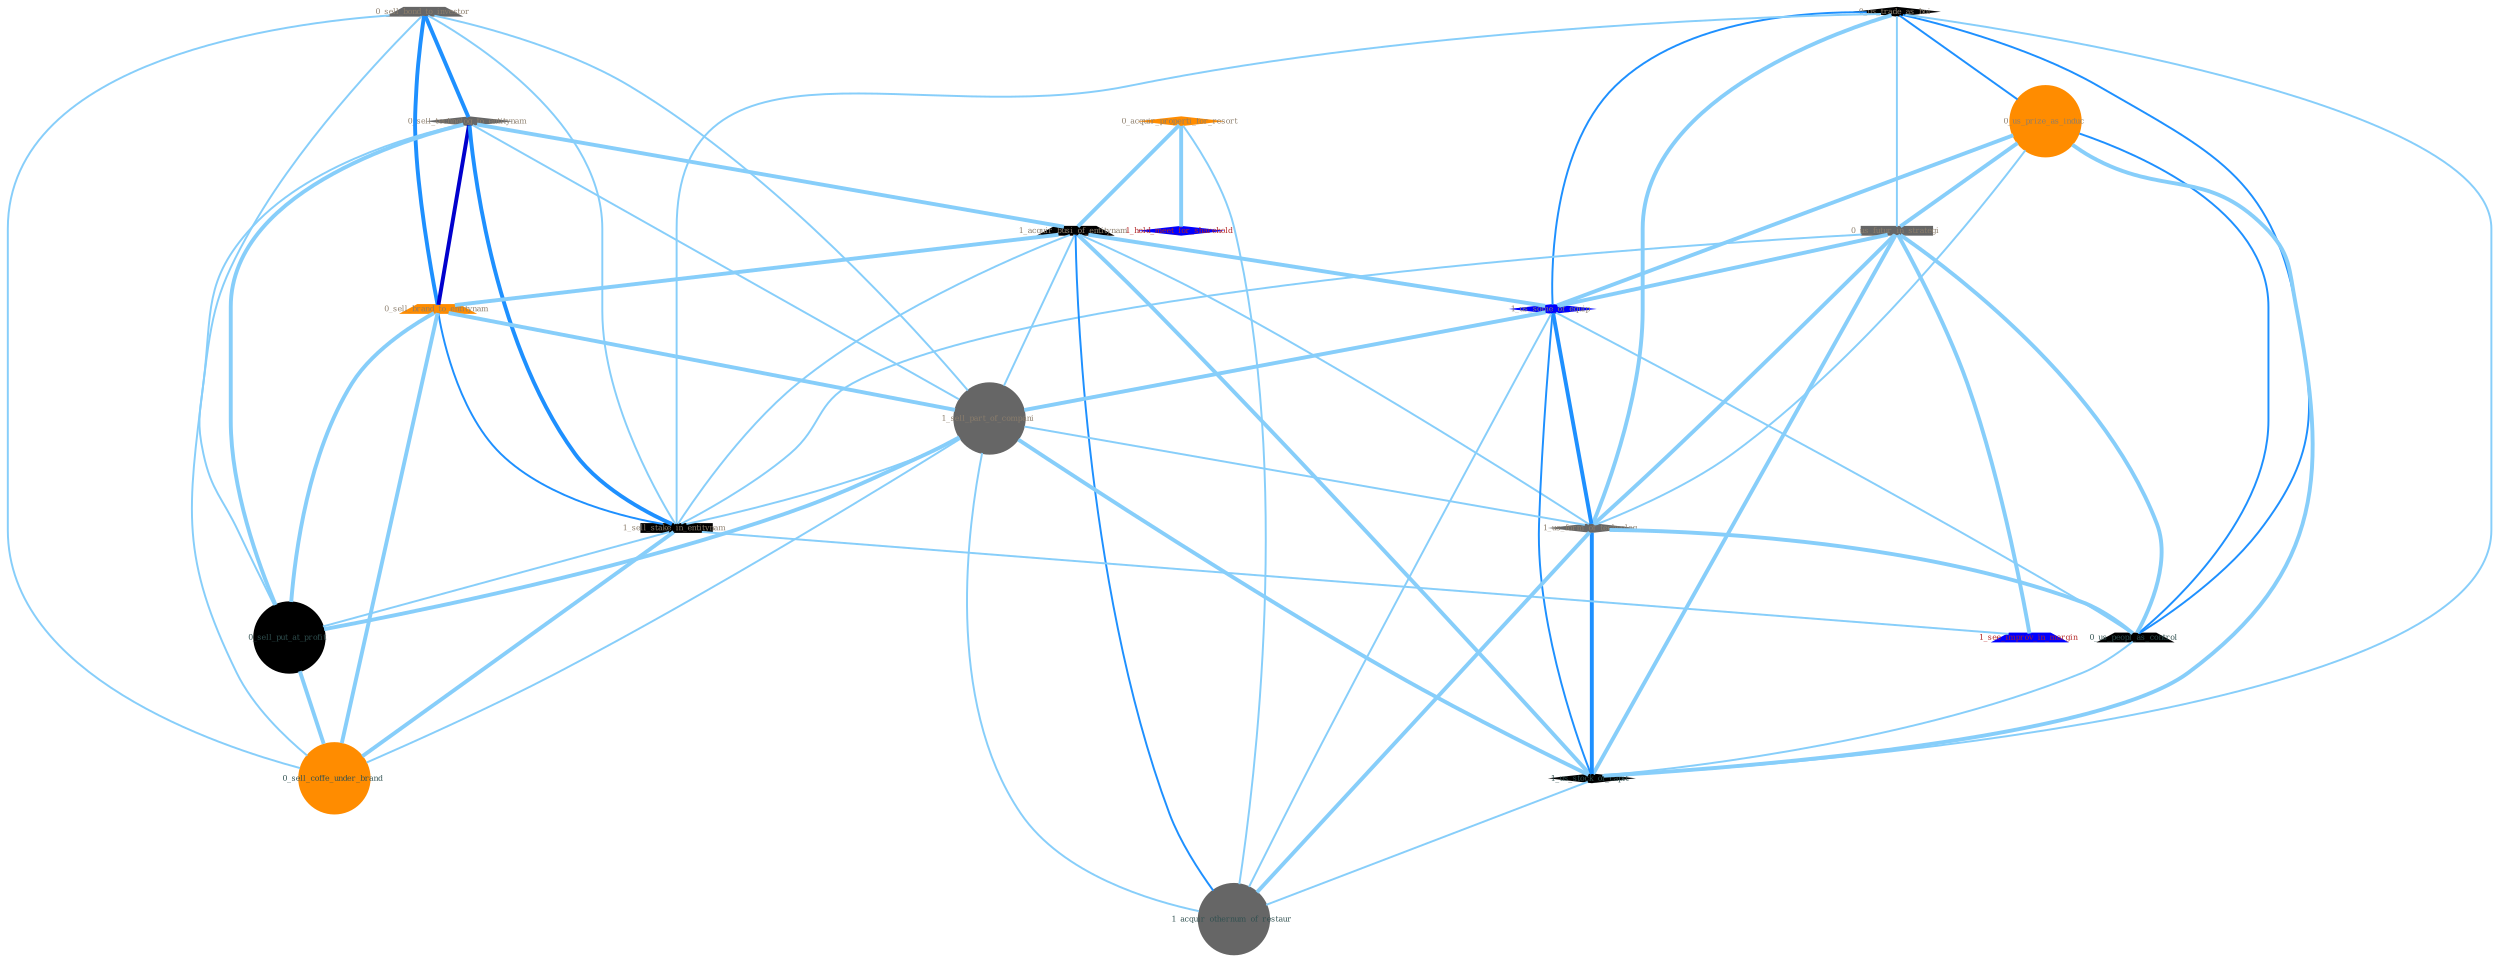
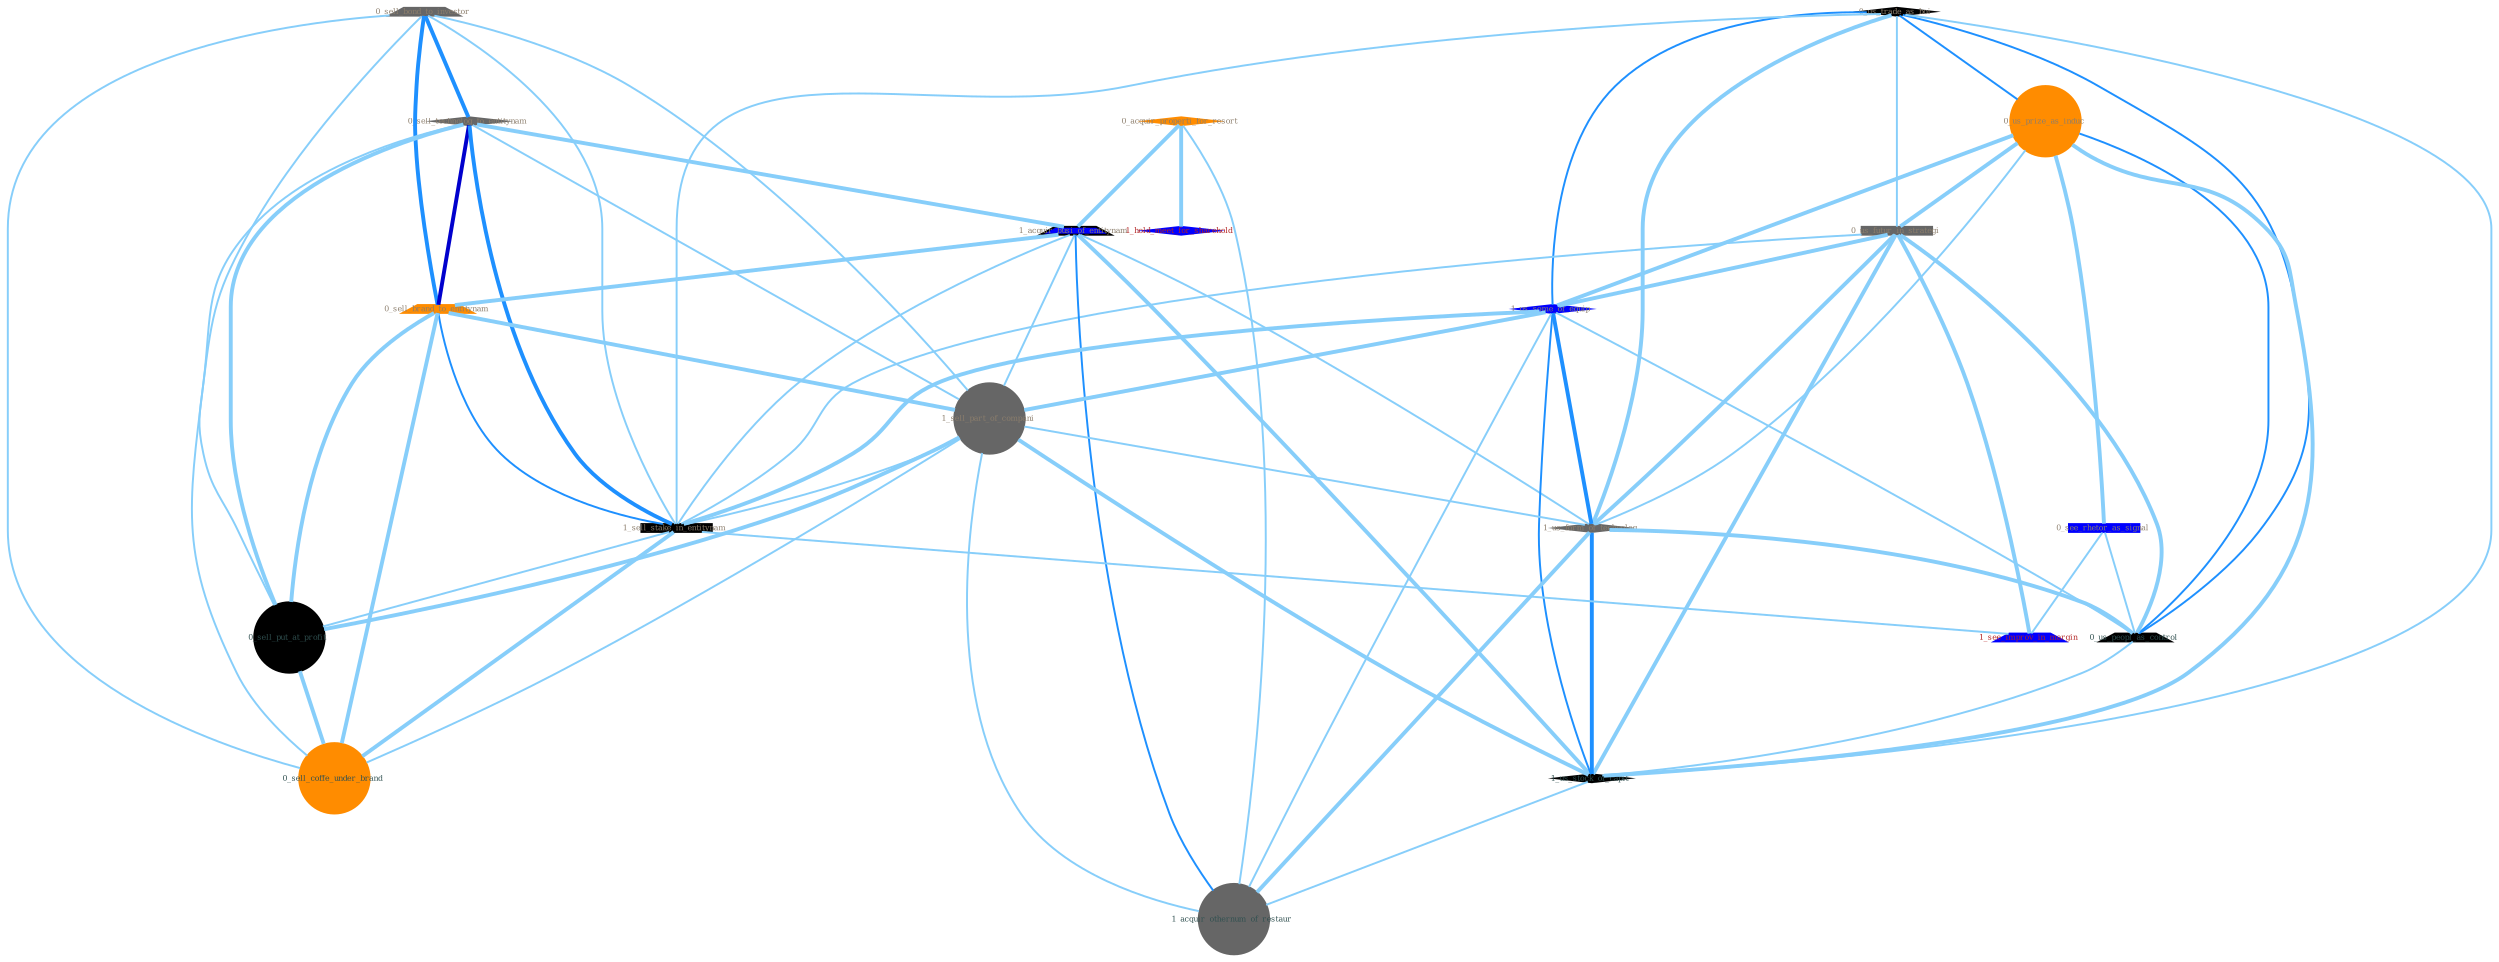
node "1_acquir_busi_of_entitynam": fillcolor black -> blue
edge "1_acquir_busi_of_entitynam" -- "1_us_some_of_equip": now "1_sell_stake_in_entitynam" -- "1_us_some_of_equip"
node "0_see_rhetor_as_signal": added
